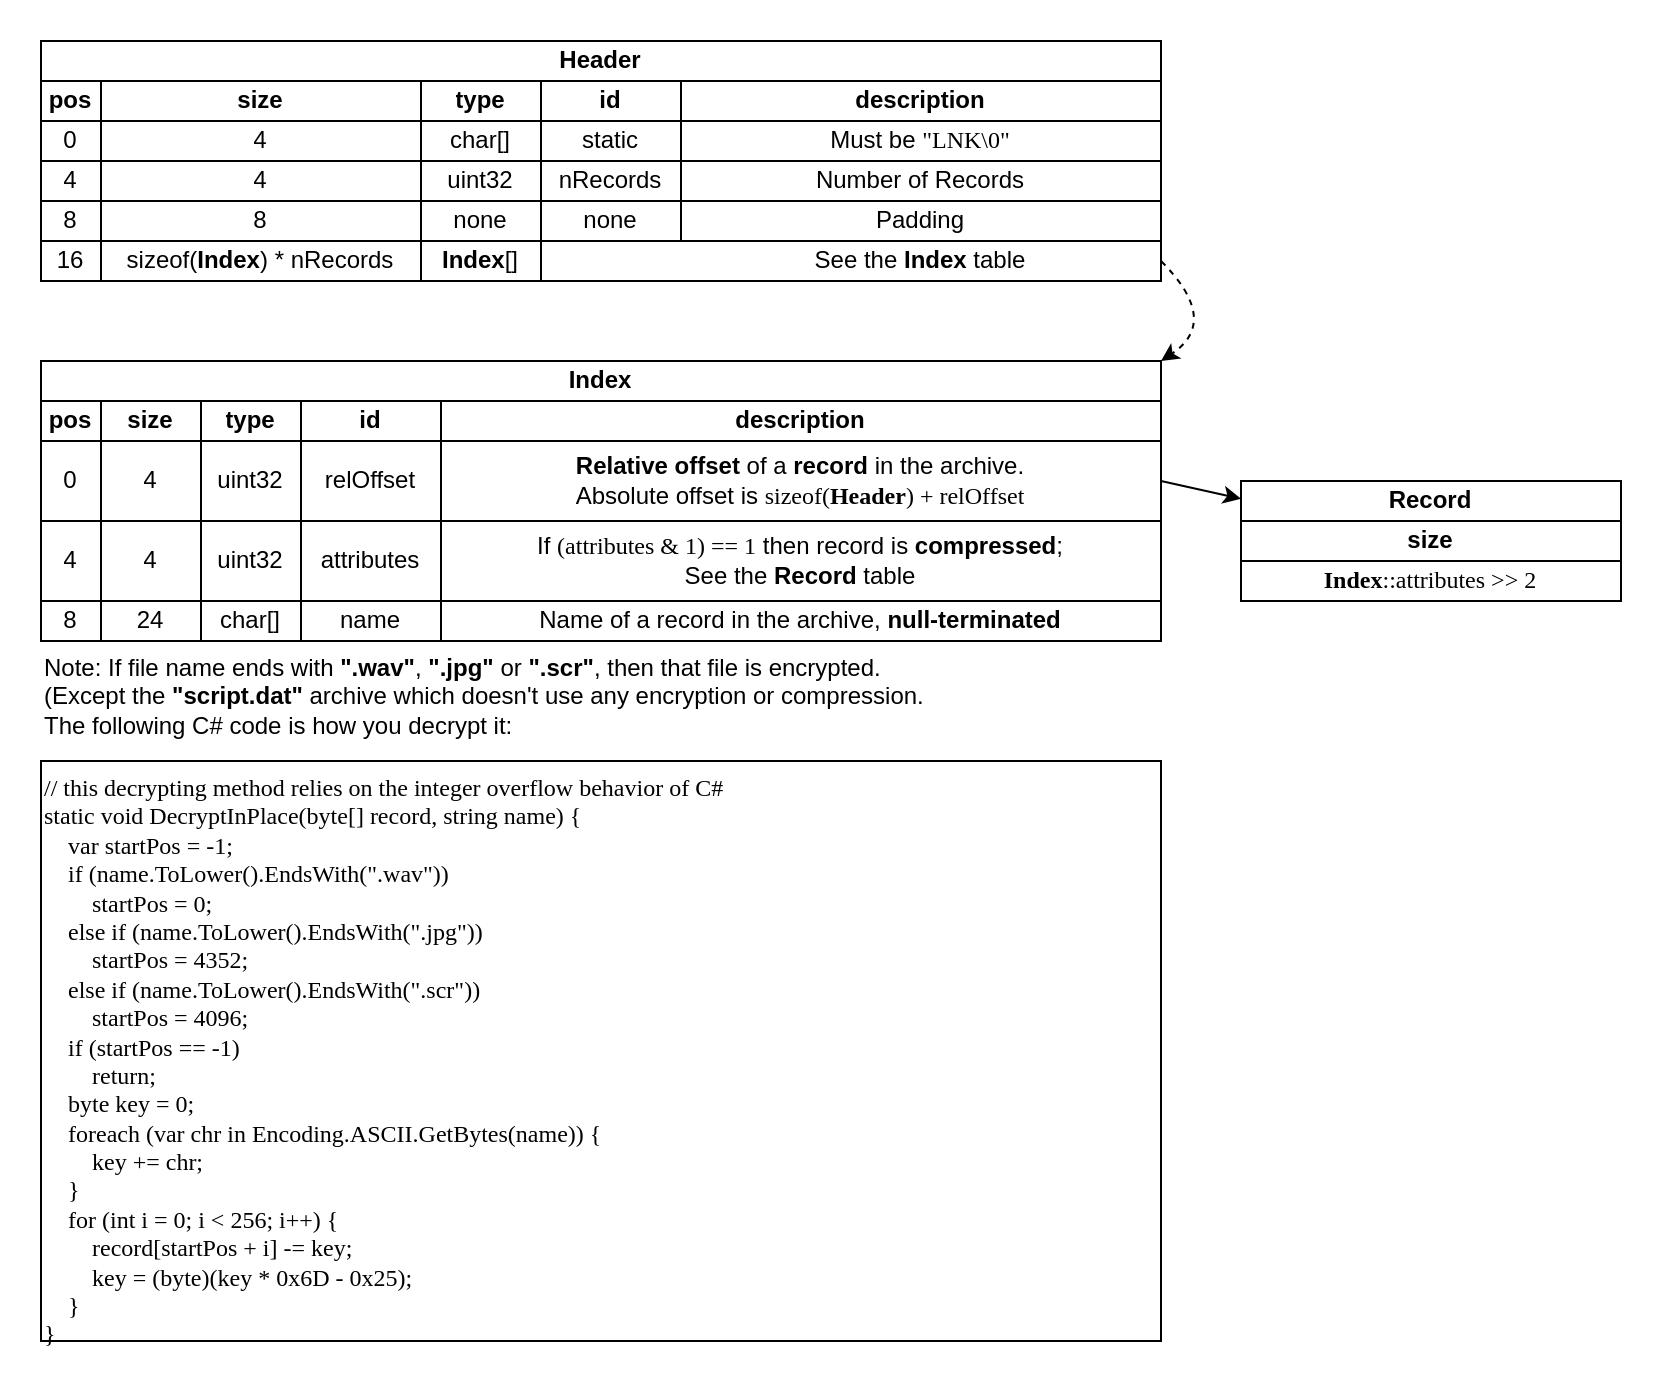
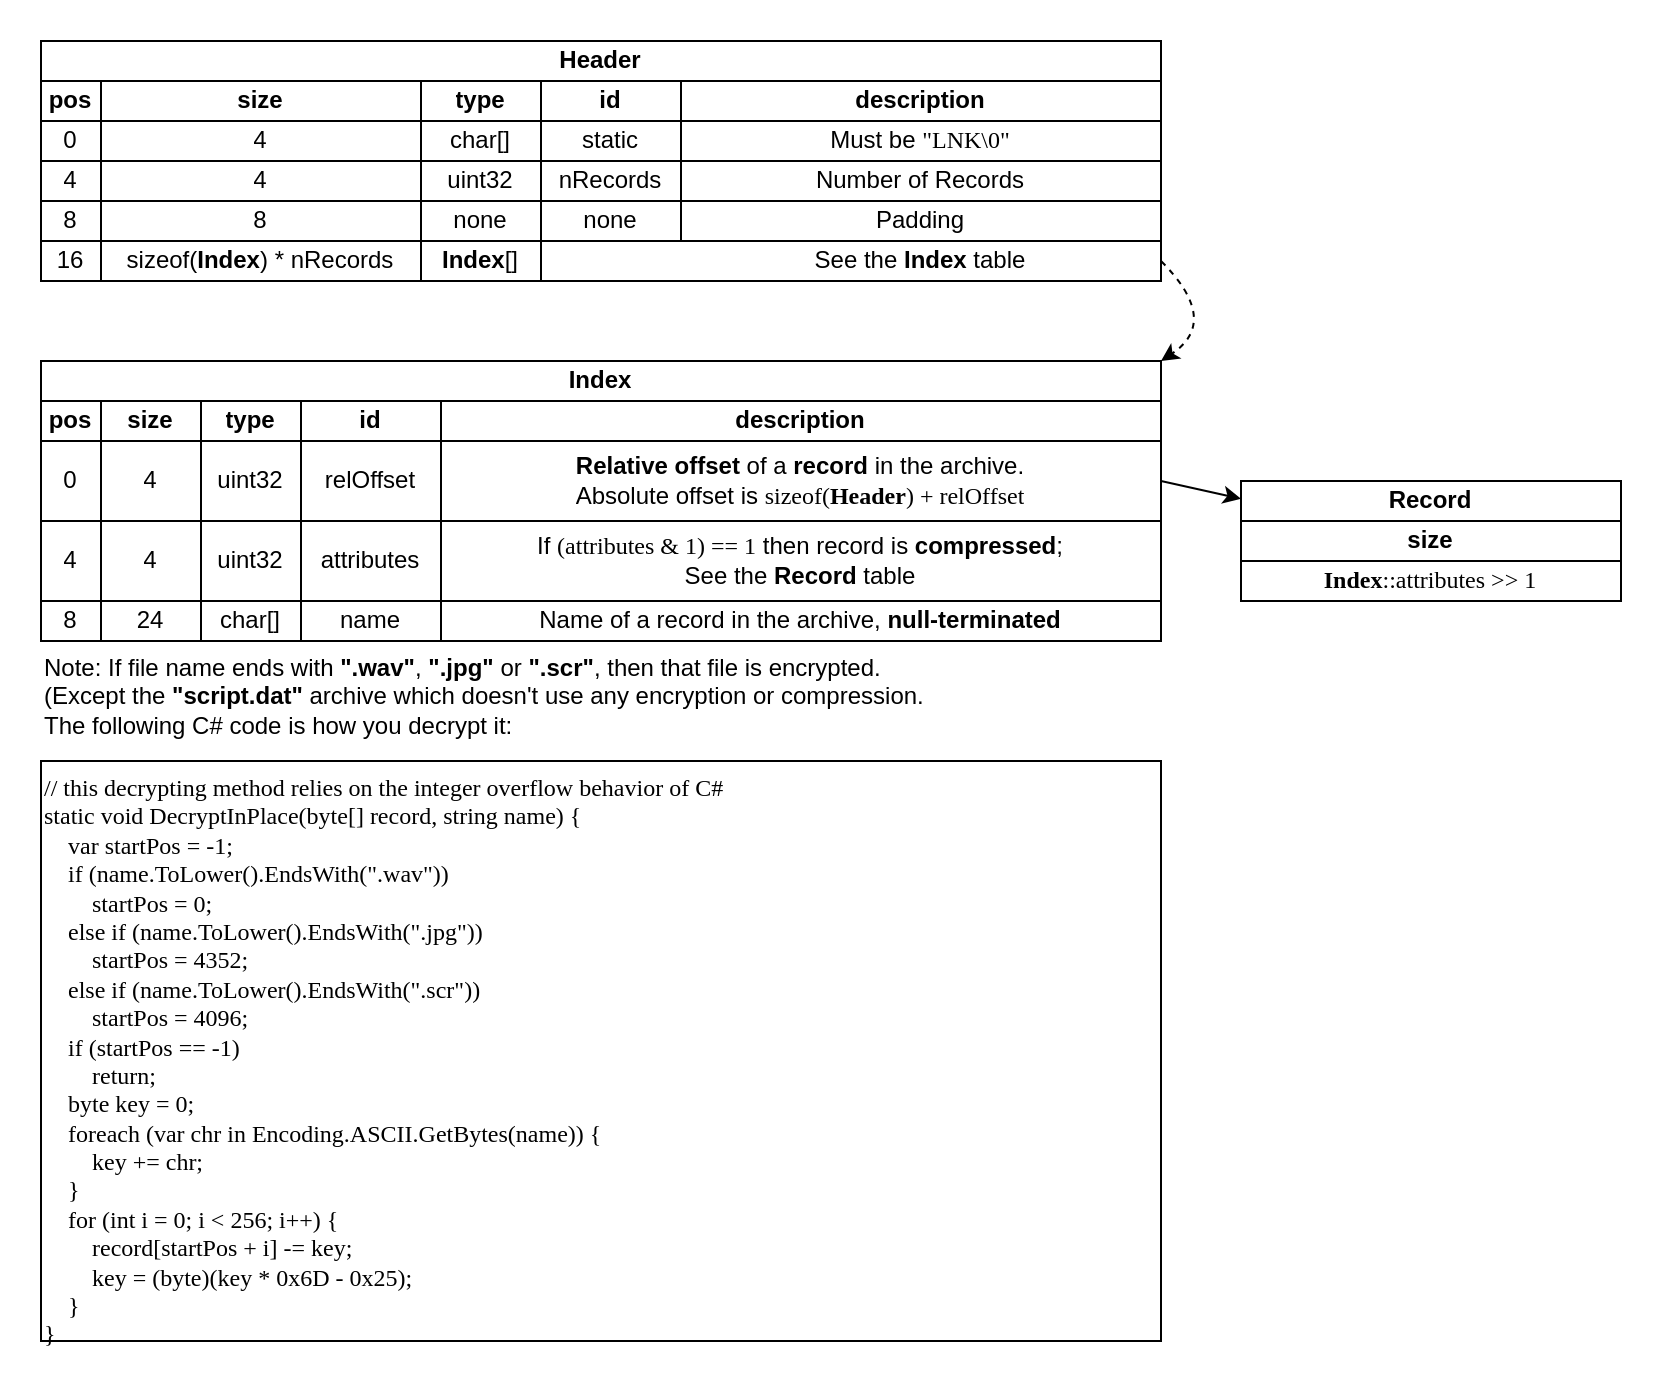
node "Index::attributes >> 2": label "Index::attributes >> 2" -> "Index::attributes >> 1"
